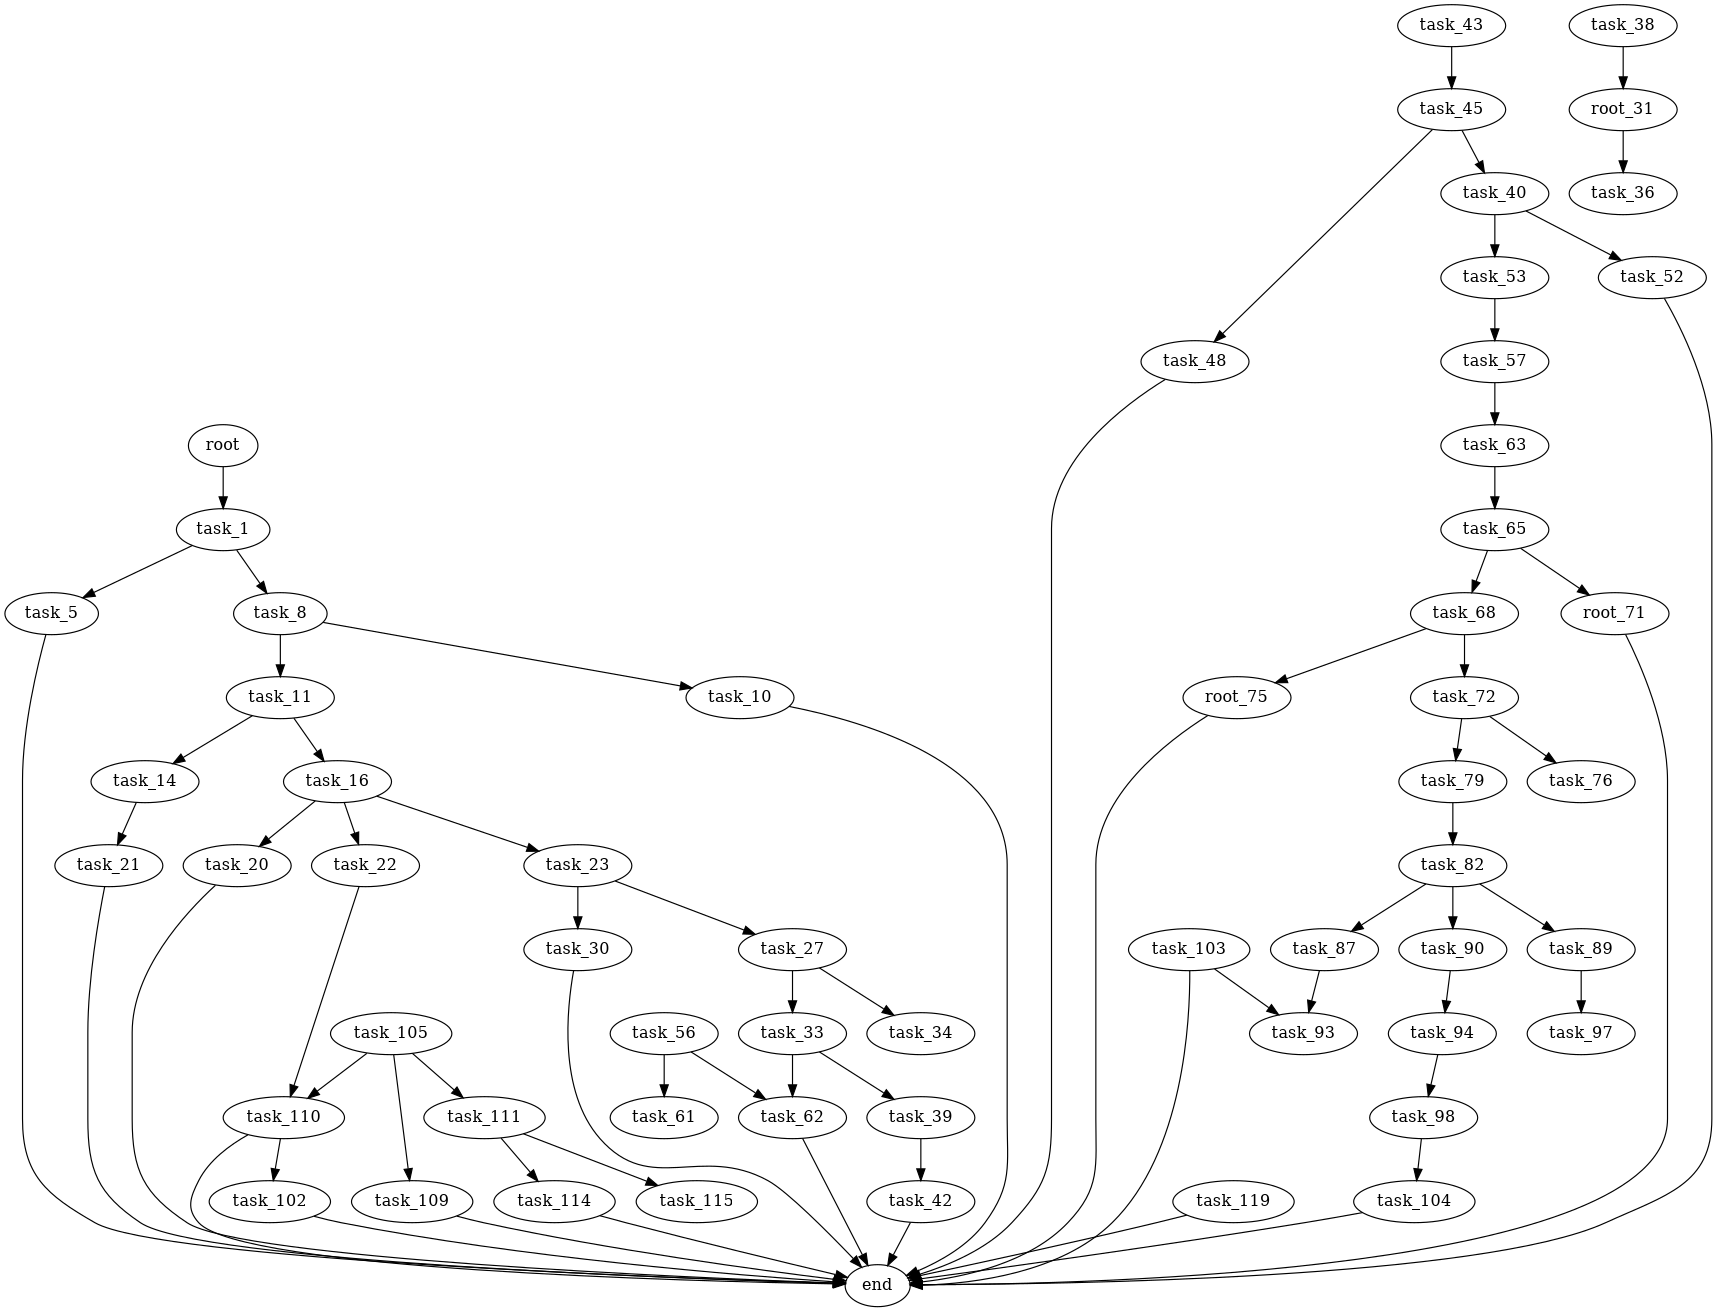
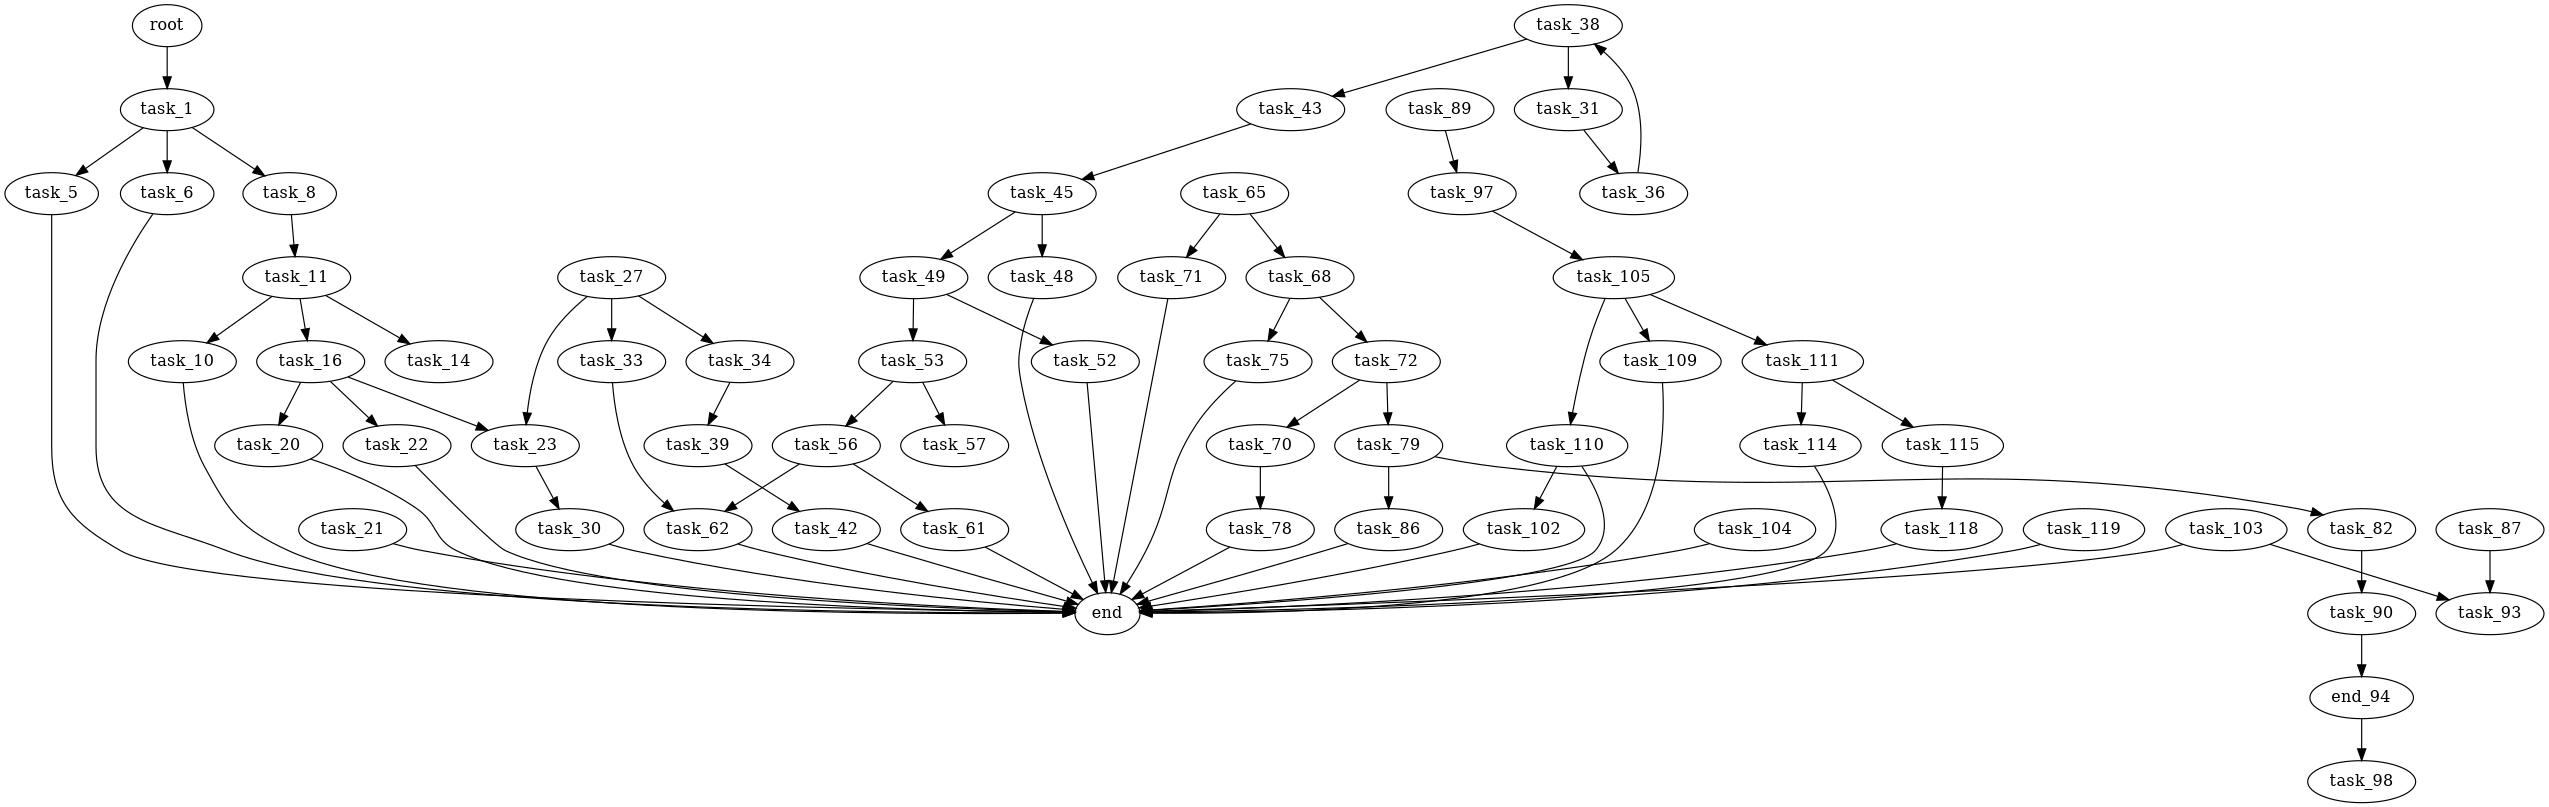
edge "task_38" -> "task_43": added
edge "task_36" -> "task_38": added
node "root_31": label "root_31" -> "task_31"
node "task_6": added
node "task_40": label "task_40" -> "task_49"
edge "task_97" -> "task_105": added
edge "task_53" -> "task_56": added
node "task_63": removed
node "task_78": added
node "task_86": added
node "task_118": added
edge "task_61" -> "end": added
node "root_71": label "root_71" -> "task_71"
edge "task_8" -> "task_10": now "task_11" -> "task_10"
node "root_75": label "root_75" -> "task_75"
node "task_76": label "task_76" -> "task_70"
edge "task_14" -> "task_21": removed
edge "task_82" -> "task_87": removed
edge "task_82" -> "task_89": removed
edge "task_23" -> "task_27": reversed
edge "task_22" -> "task_110": now "task_22" -> "end"
node "task_94": label "task_94" -> "end_94"
edge "task_33" -> "task_39": now "task_34" -> "task_39"
edge "task_98" -> "task_104": removed
